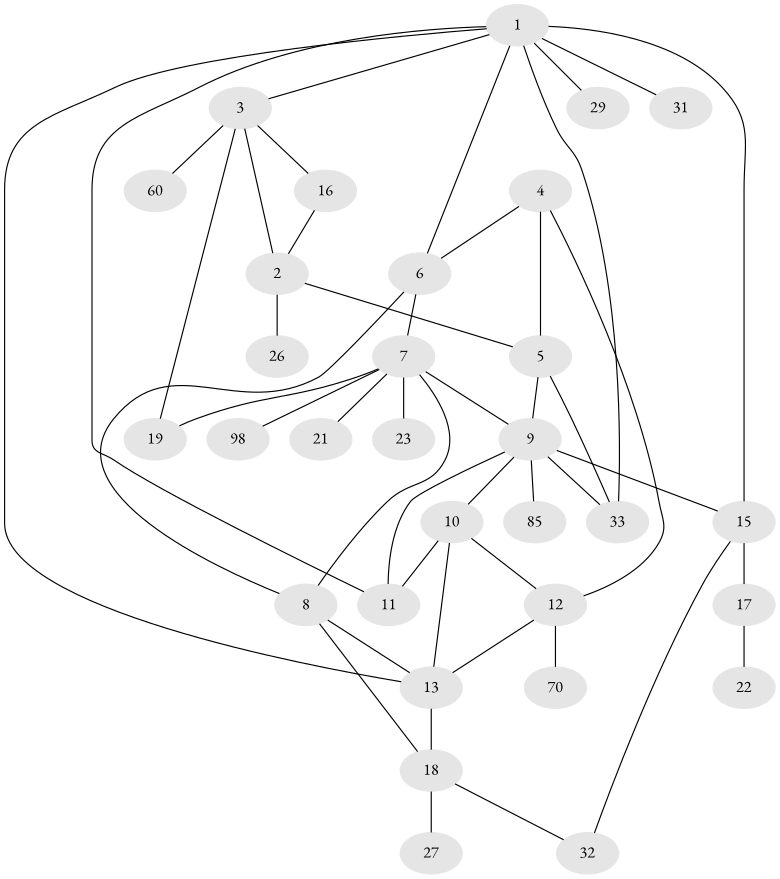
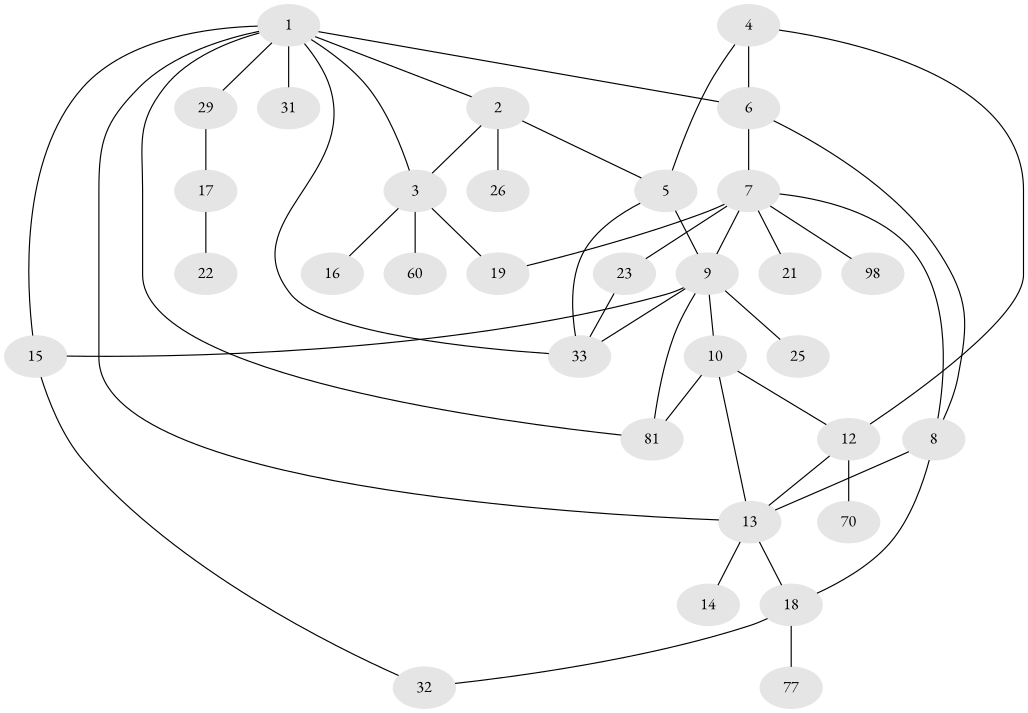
edge "16" -- "2": now "1" -- "2"
edge "23" -- "33": added
node "85": label "85" -> "25"
edge "15" -- "17": now "29" -- "17"
node "11": label "11" -> "81"
node "14": added
node "27": label "27" -> "77"
